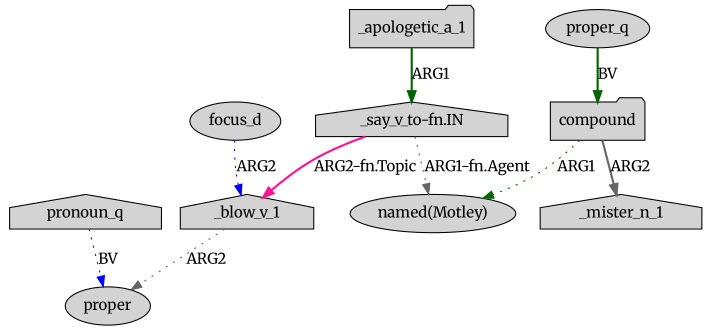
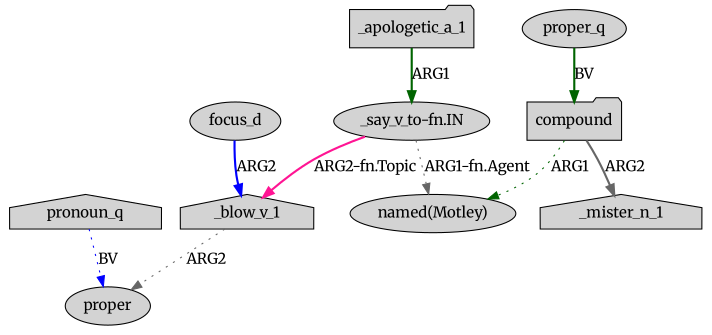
node "_say_v_to-fn.IN": shape house -> ellipse
edge "focus_d" -> "_blow_v_1": style dotted -> bold
